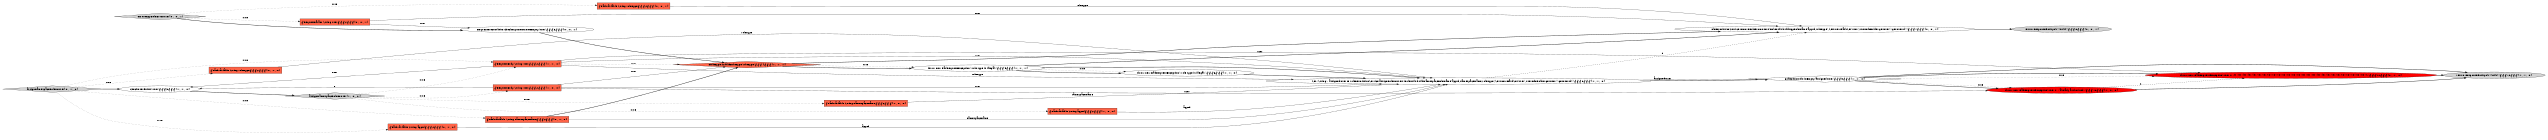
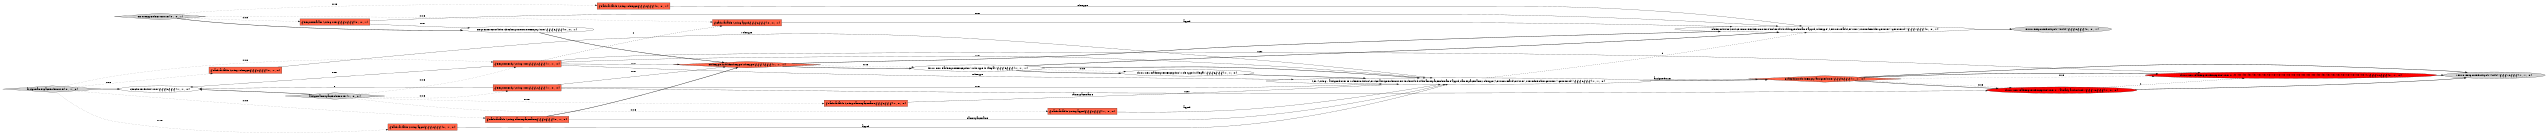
node "@PathVariable String appId@@@2@@@['0', '0', '1']": added
edge "@RequestBody String user@@@2@@@['1', '1', '0']" -> "!RoleType.isValidRoleType(roleType)@@@4@@@['1', '1', '1']": style dotted -> solid
node "CollectionUtils.isEmpty(assignedUser)@@@9@@@['1', '1', '0']": fillcolor white -> tomato
edge "checkUserExists(user)@@@3@@@['1', '1', '0']" -> "assignNamespaceRoleToUser['1', '0', '0']": reversed
